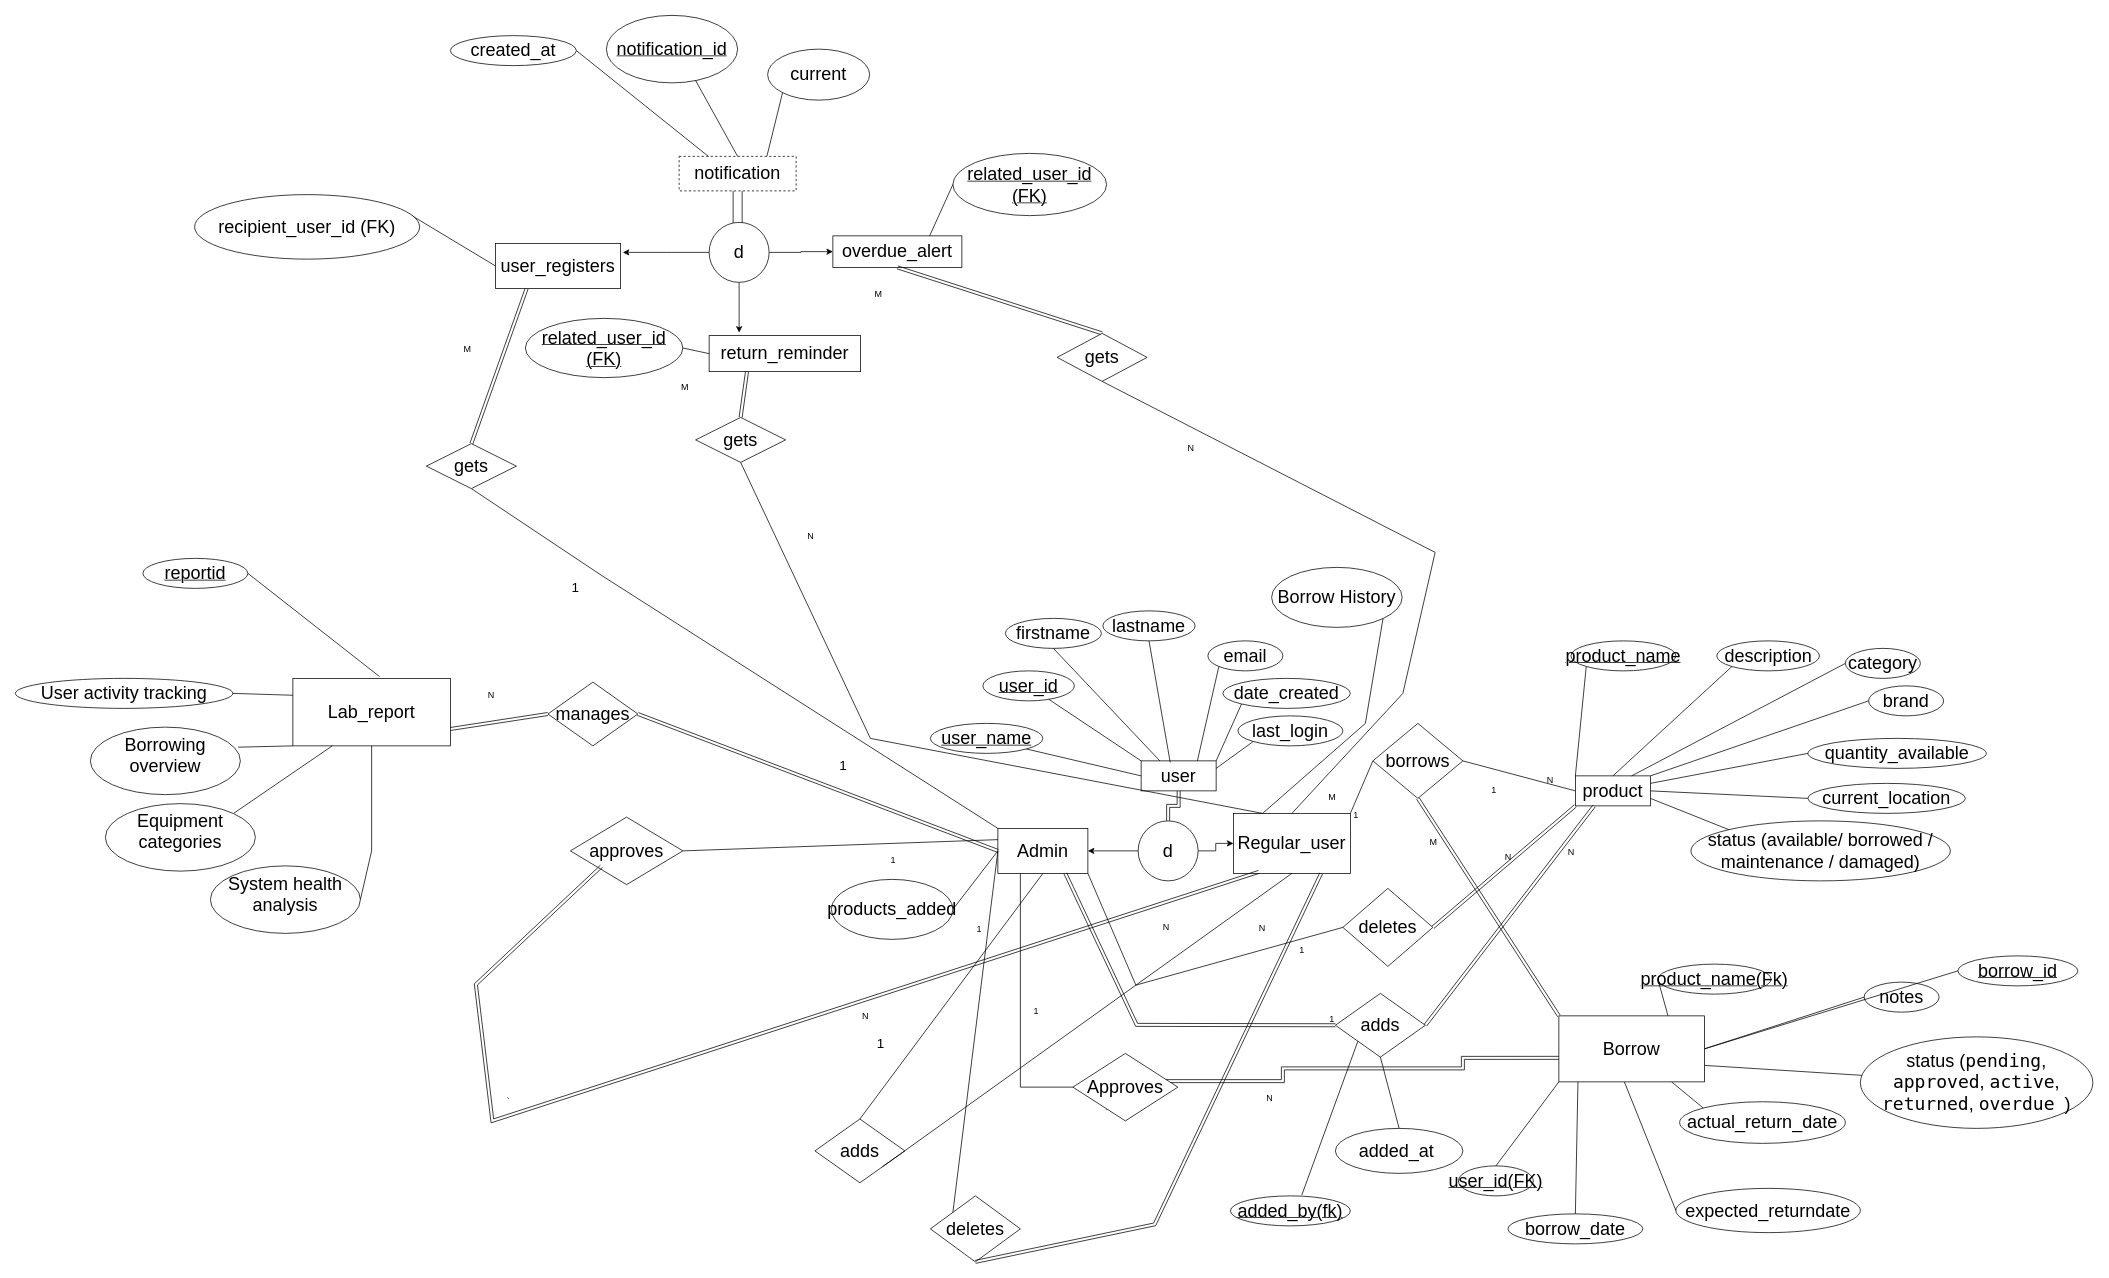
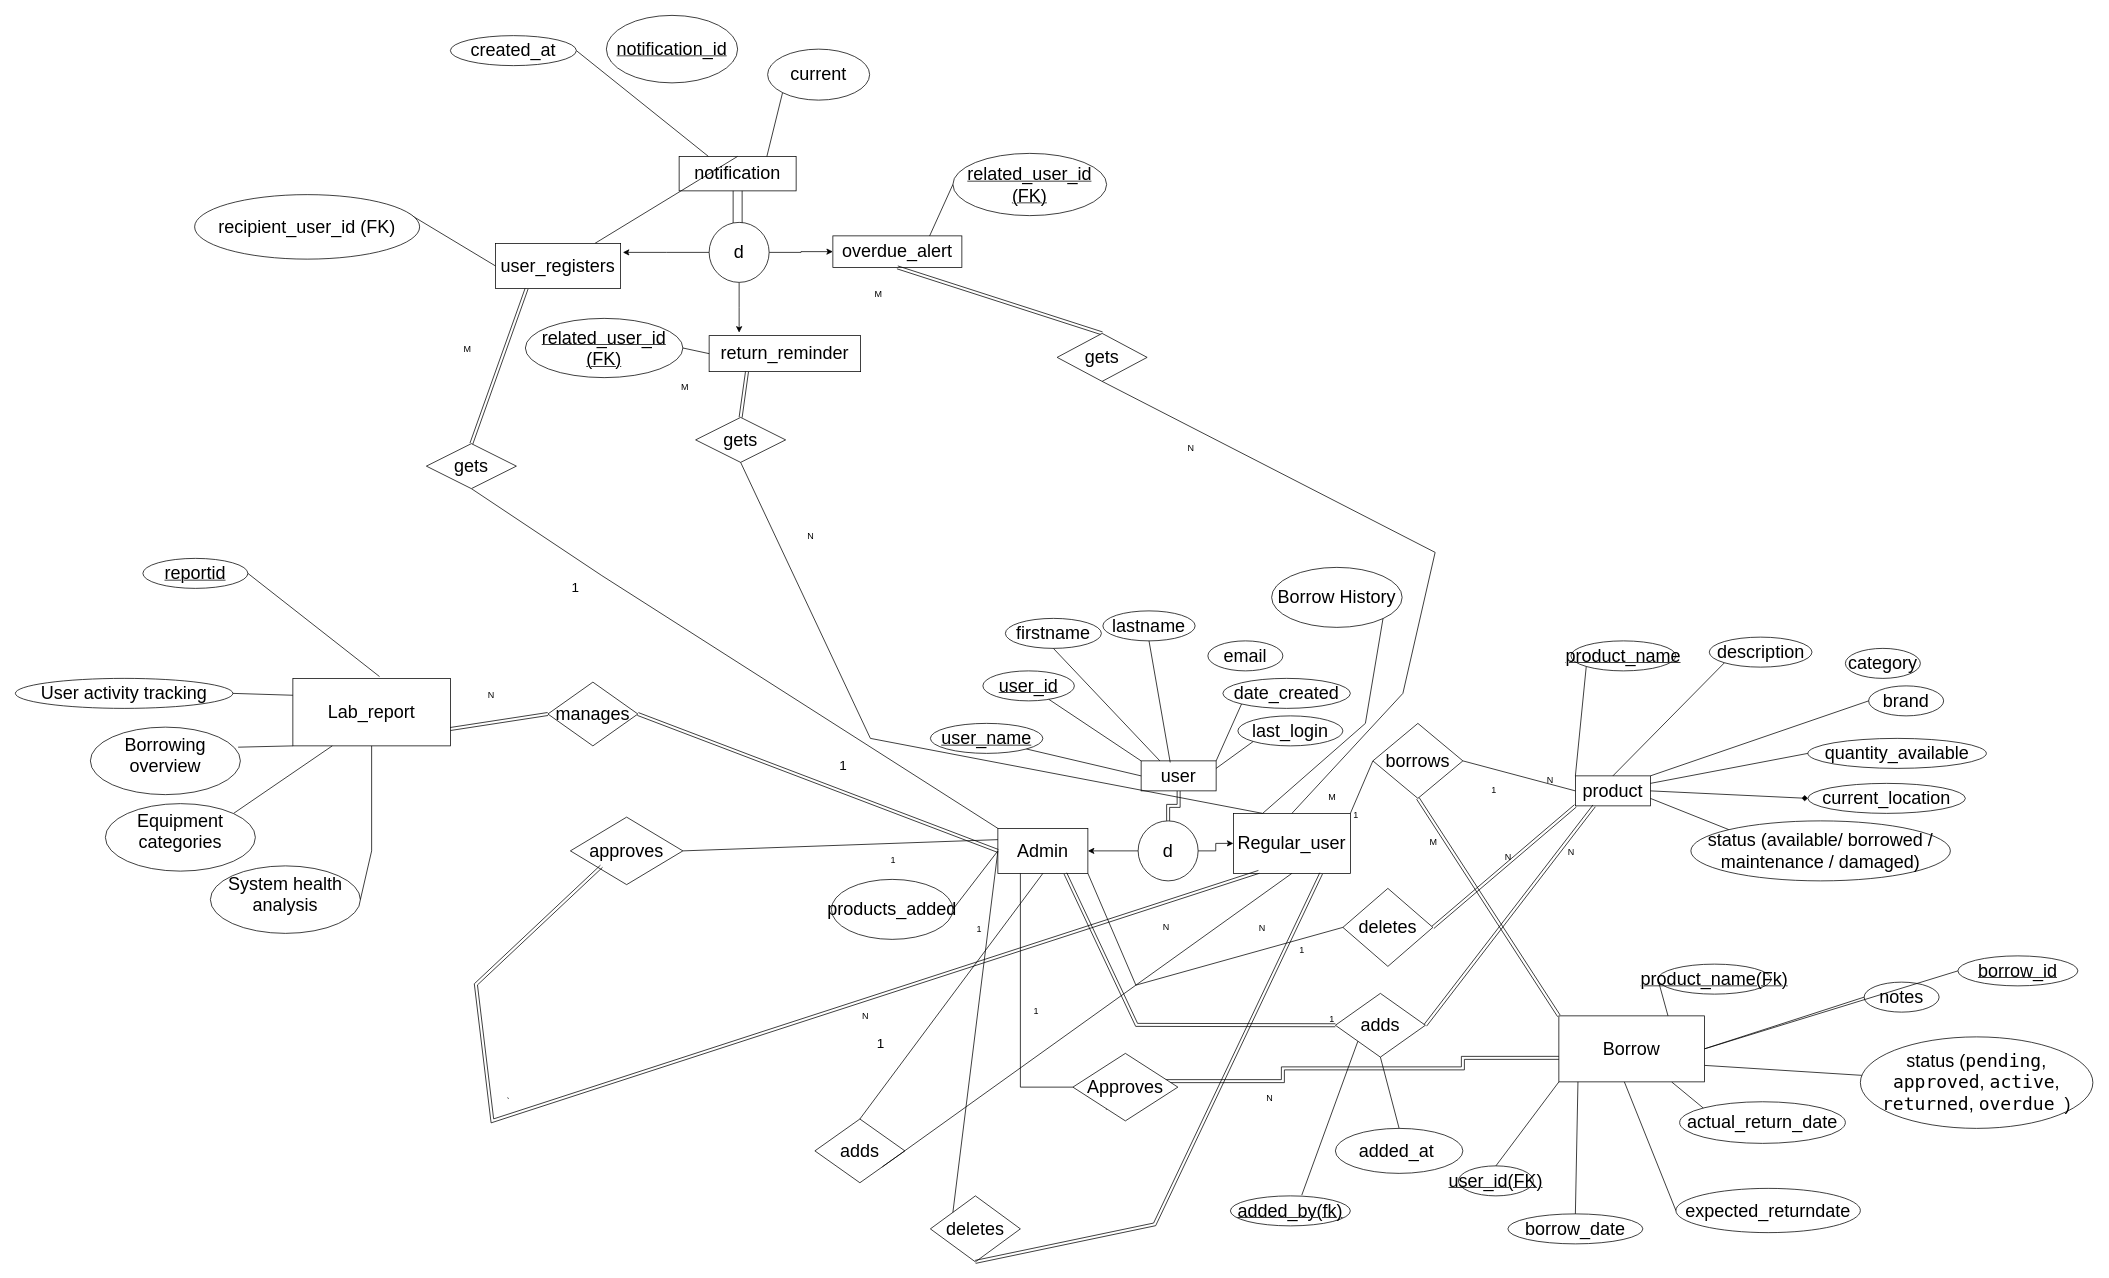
edge "notification_id" -- "notification": now "user_registers" -- "notification"
node "notification": style dashed -> solid
node "description": moved (1768, 656) -> (1761, 652)
edge "email" -- "user": removed
edge "category" -- "product": removed
edge "product" -- "current_location": arrowhead none -> diamond
